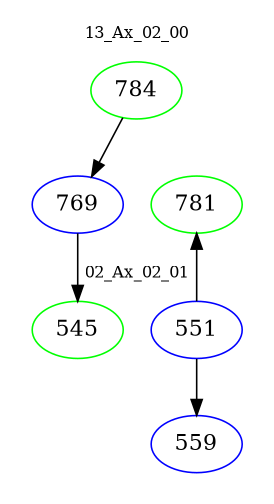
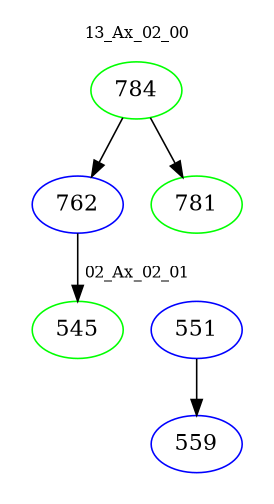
node "769": label "769" -> "762"
edge "551" -> "781": now "784" -> "781"
